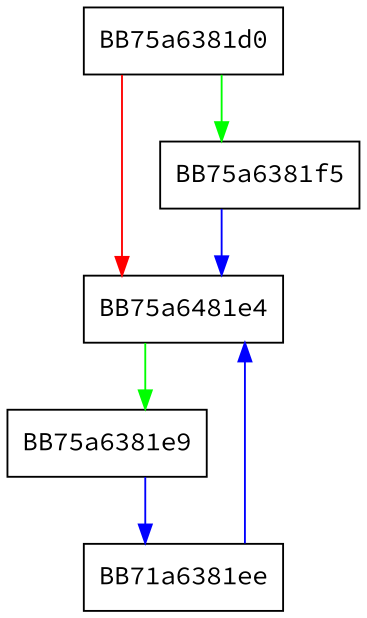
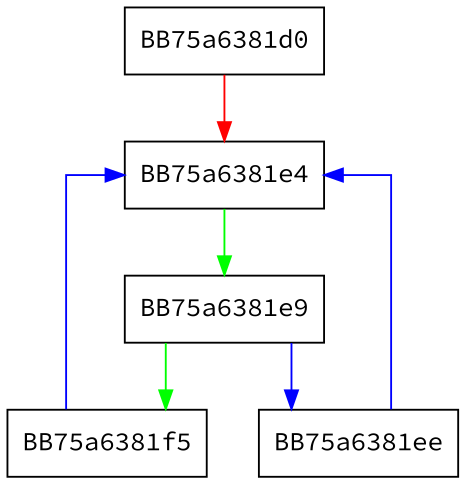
edge "BB75a6381d0" -> "BB75a6381f5": now "BB75a6381e9" -> "BB75a6381f5"
node "BB75a6481e4": label "BB75a6481e4" -> "BB75a6381e4"
node "BB71a6381ee": label "BB71a6381ee" -> "BB75a6381ee"
